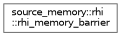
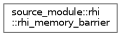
node "source_memory::rhi ::rhi_memory_barrier": label "source_memory::rhi ::rhi_memory_barrier" -> "source_module::rhi ::rhi_memory_barrier"
